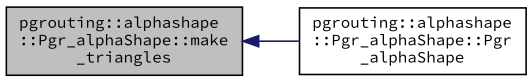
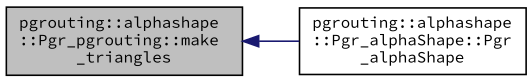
node "pgrouting::alphashape ::Pgr_alphaShape::make _triangles": label "pgrouting::alphashape ::Pgr_alphaShape::make _triangles" -> "pgrouting::alphashape ::Pgr_pgrouting::make _triangles"
